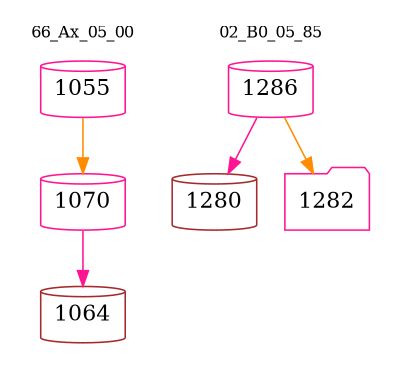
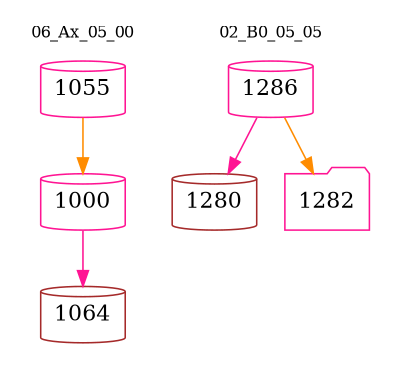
cluster "66_Ax_05_00": label "66_Ax_05_00" -> "06_Ax_05_00"
cluster "02_B0_05_85": label "02_B0_05_85" -> "02_B0_05_05"
node "1070": label "1070" -> "1000"
